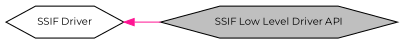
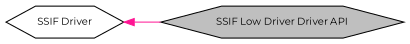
node "SSIF Low Level Driver API": label "SSIF Low Level Driver API" -> "SSIF Low Driver Driver API"
